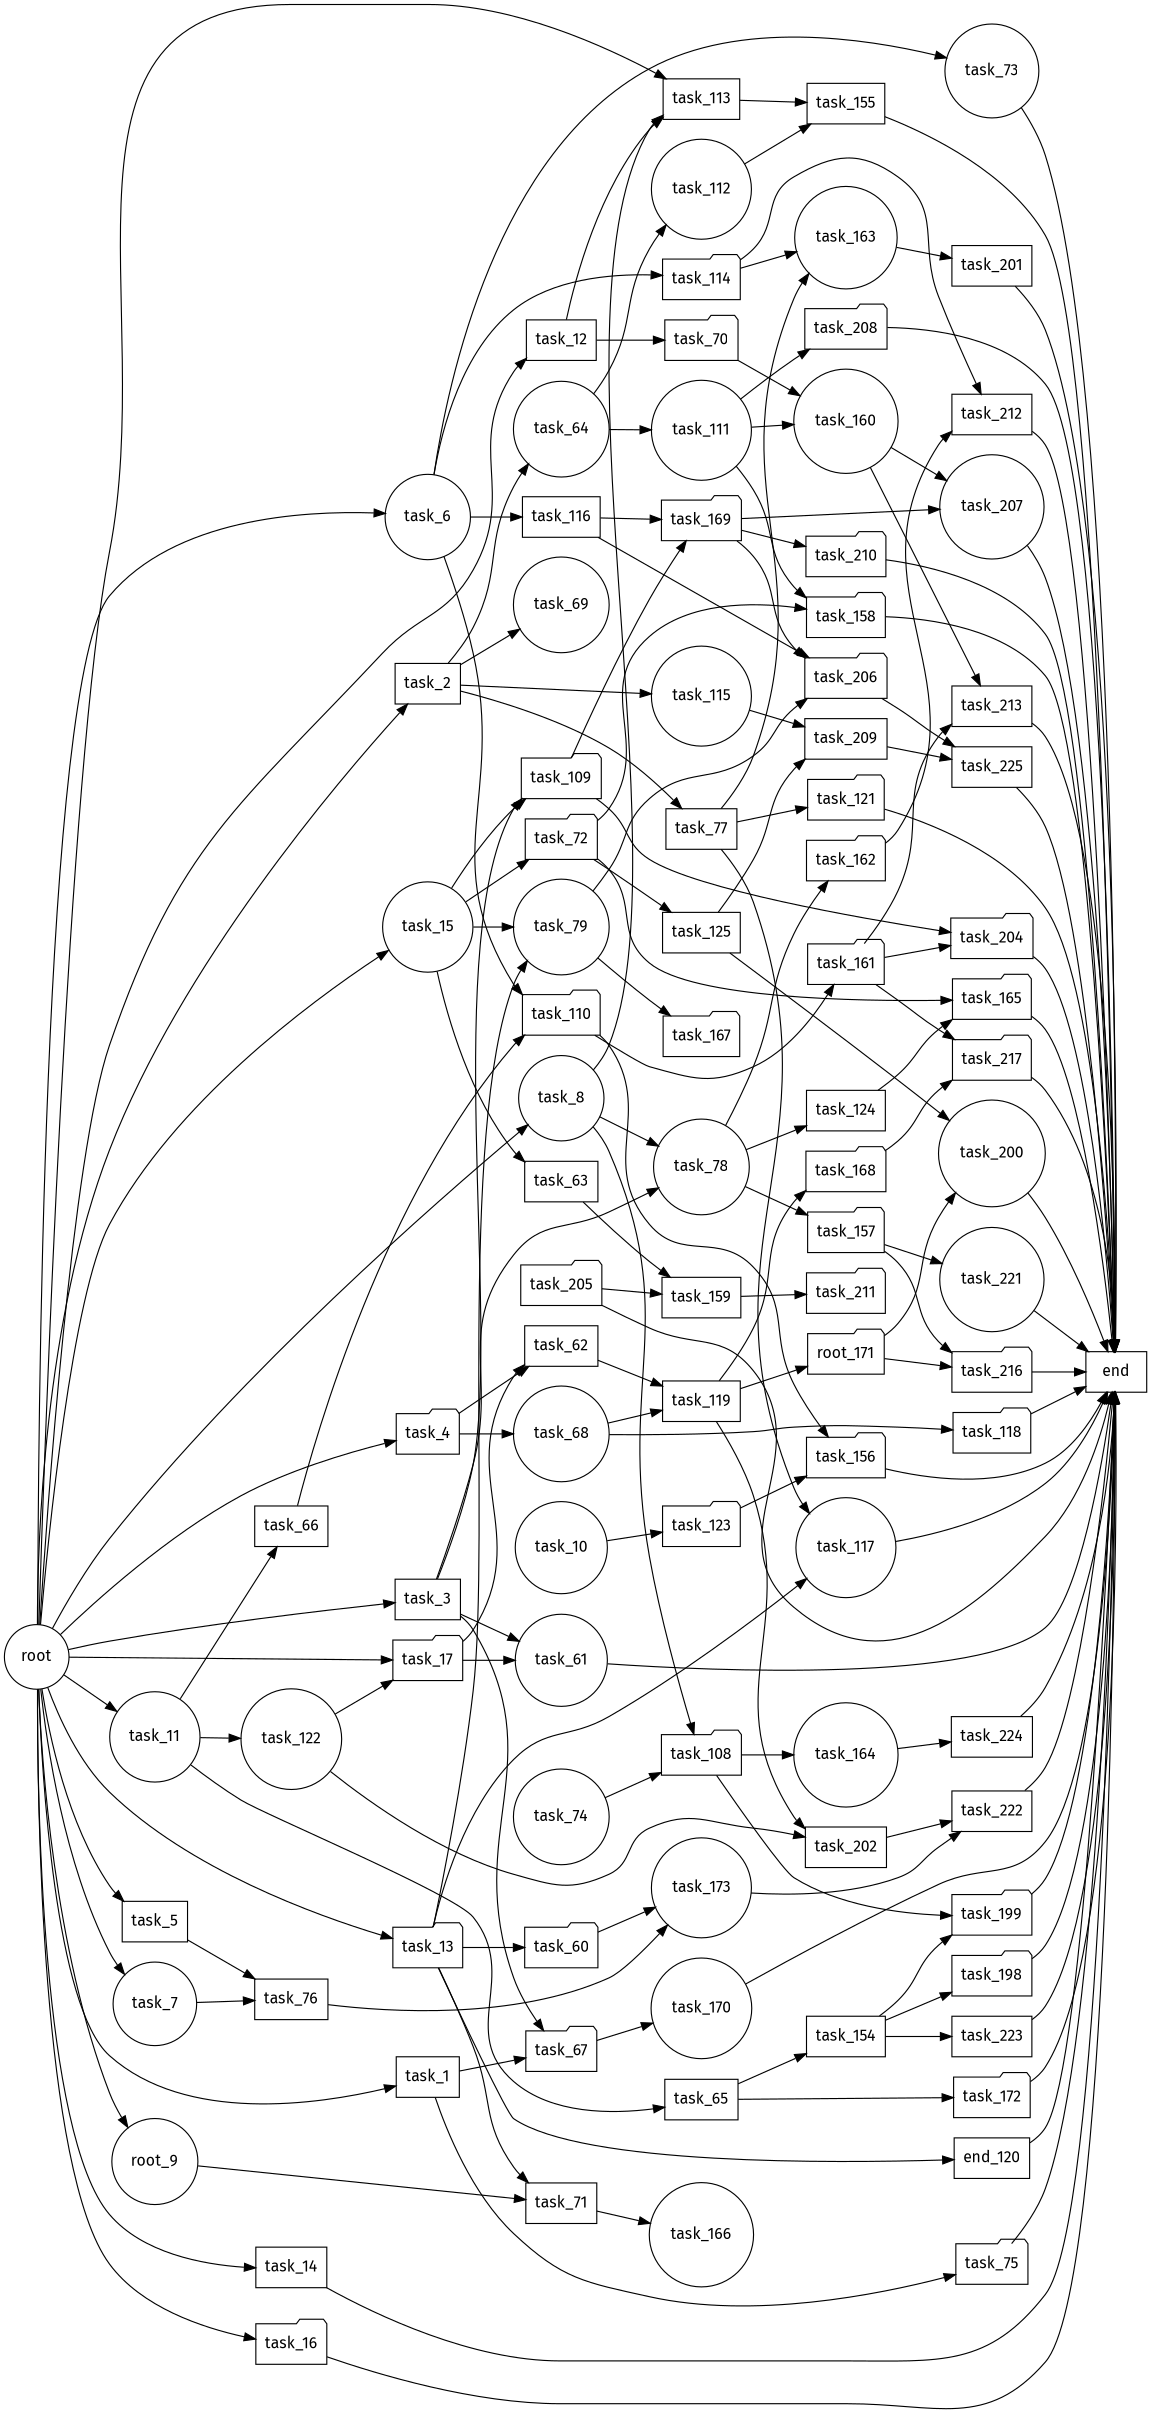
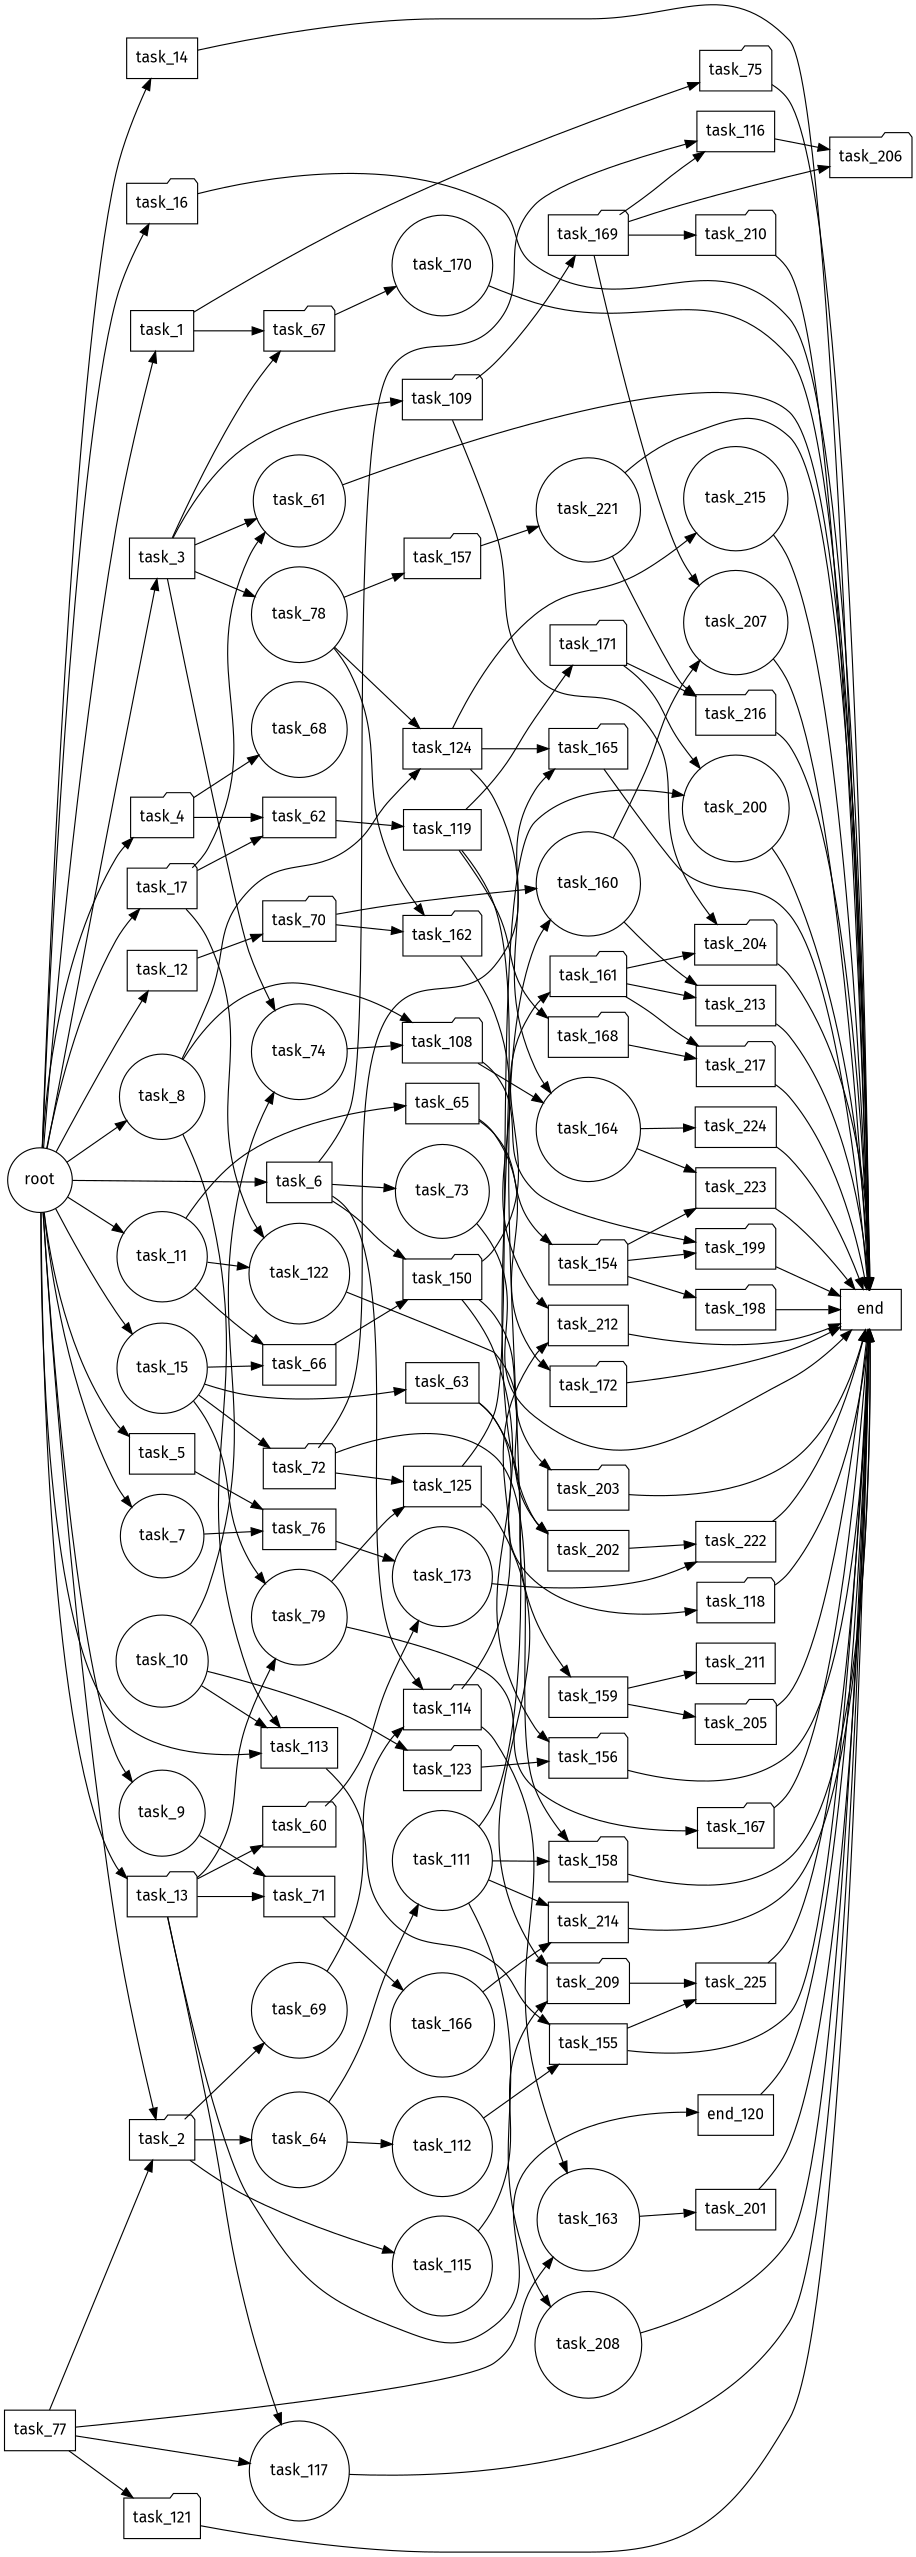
edge "task_12" -> "task_113": now "task_10" -> "task_113"
node "task_208": shape folder -> circle
node "task_215": added
node "task_6": shape circle -> box
edge "task_116" -> "task_169": reversed
node "task_2": shape box -> folder
edge "task_206" -> "task_225": now "task_155" -> "task_225"
edge "task_2" -> "task_77": reversed
node "task_209": shape box -> folder
edge "task_79" -> "task_206": now "task_79" -> "task_125"
edge "task_3" -> "task_74": added
edge "task_124" -> "task_164": added
edge "task_15" -> "task_109": now "task_15" -> "task_66"
edge "task_70" -> "task_162": added
node "task_110": label "task_110" -> "task_150"
edge "task_8" -> "task_78": now "task_8" -> "task_124"
edge "task_164" -> "task_223": added
edge "task_205" -> "task_159": reversed
node "task_211": shape folder -> box
edge "task_157" -> "task_216": now "task_221" -> "task_216"
node "root_171": label "root_171" -> "task_171"
edge "task_10" -> "task_74": added
edge "task_68" -> "task_119": removed
edge "task_68" -> "task_118": now "task_63" -> "task_118"
node "task_203": added
edge "task_167" -> "end": added
edge "task_122" -> "task_17": reversed
edge "task_69" -> "task_114": added
node "task_214": added
node "task_154": shape box -> folder
node "root_9": label "root_9" -> "task_9"
